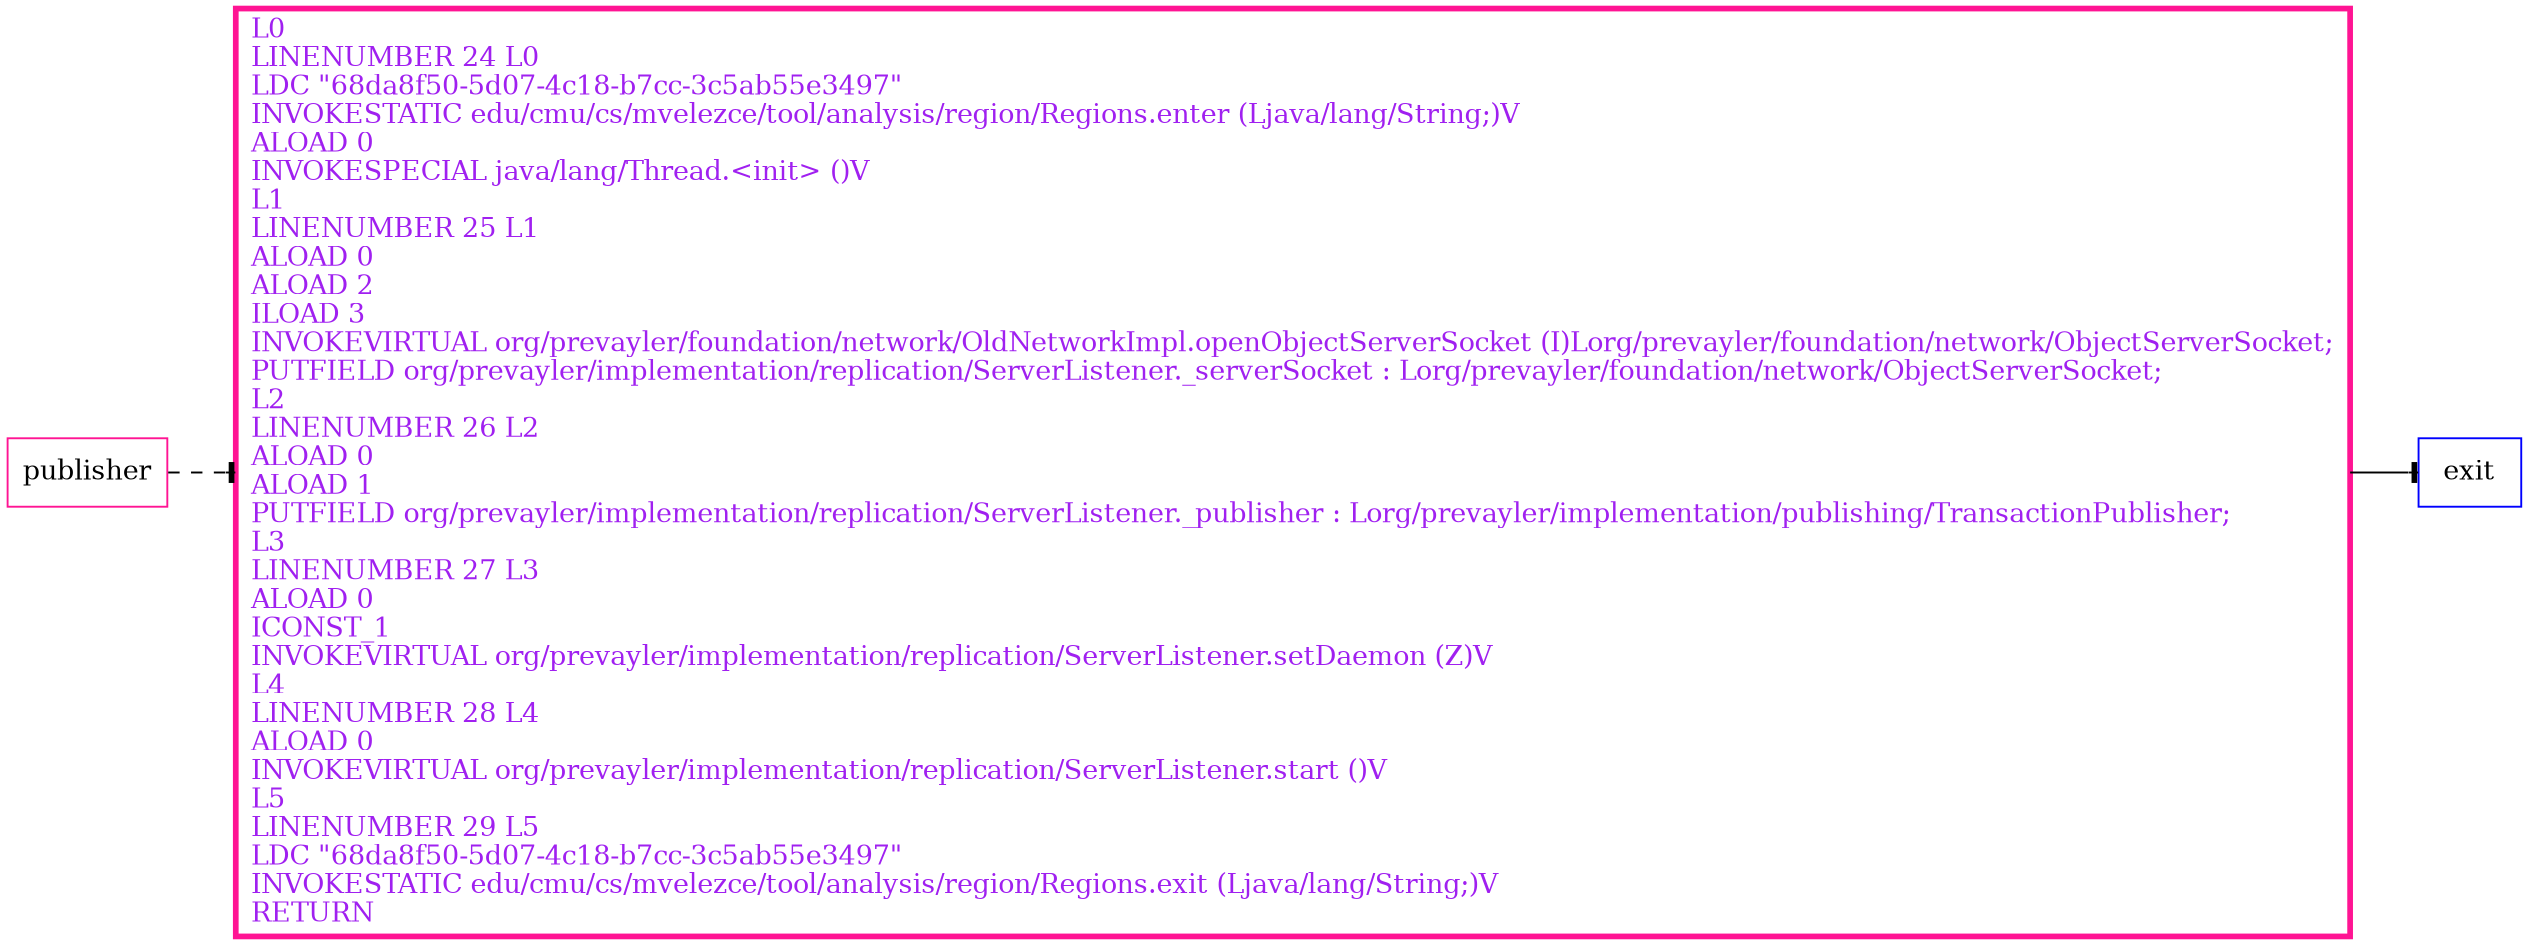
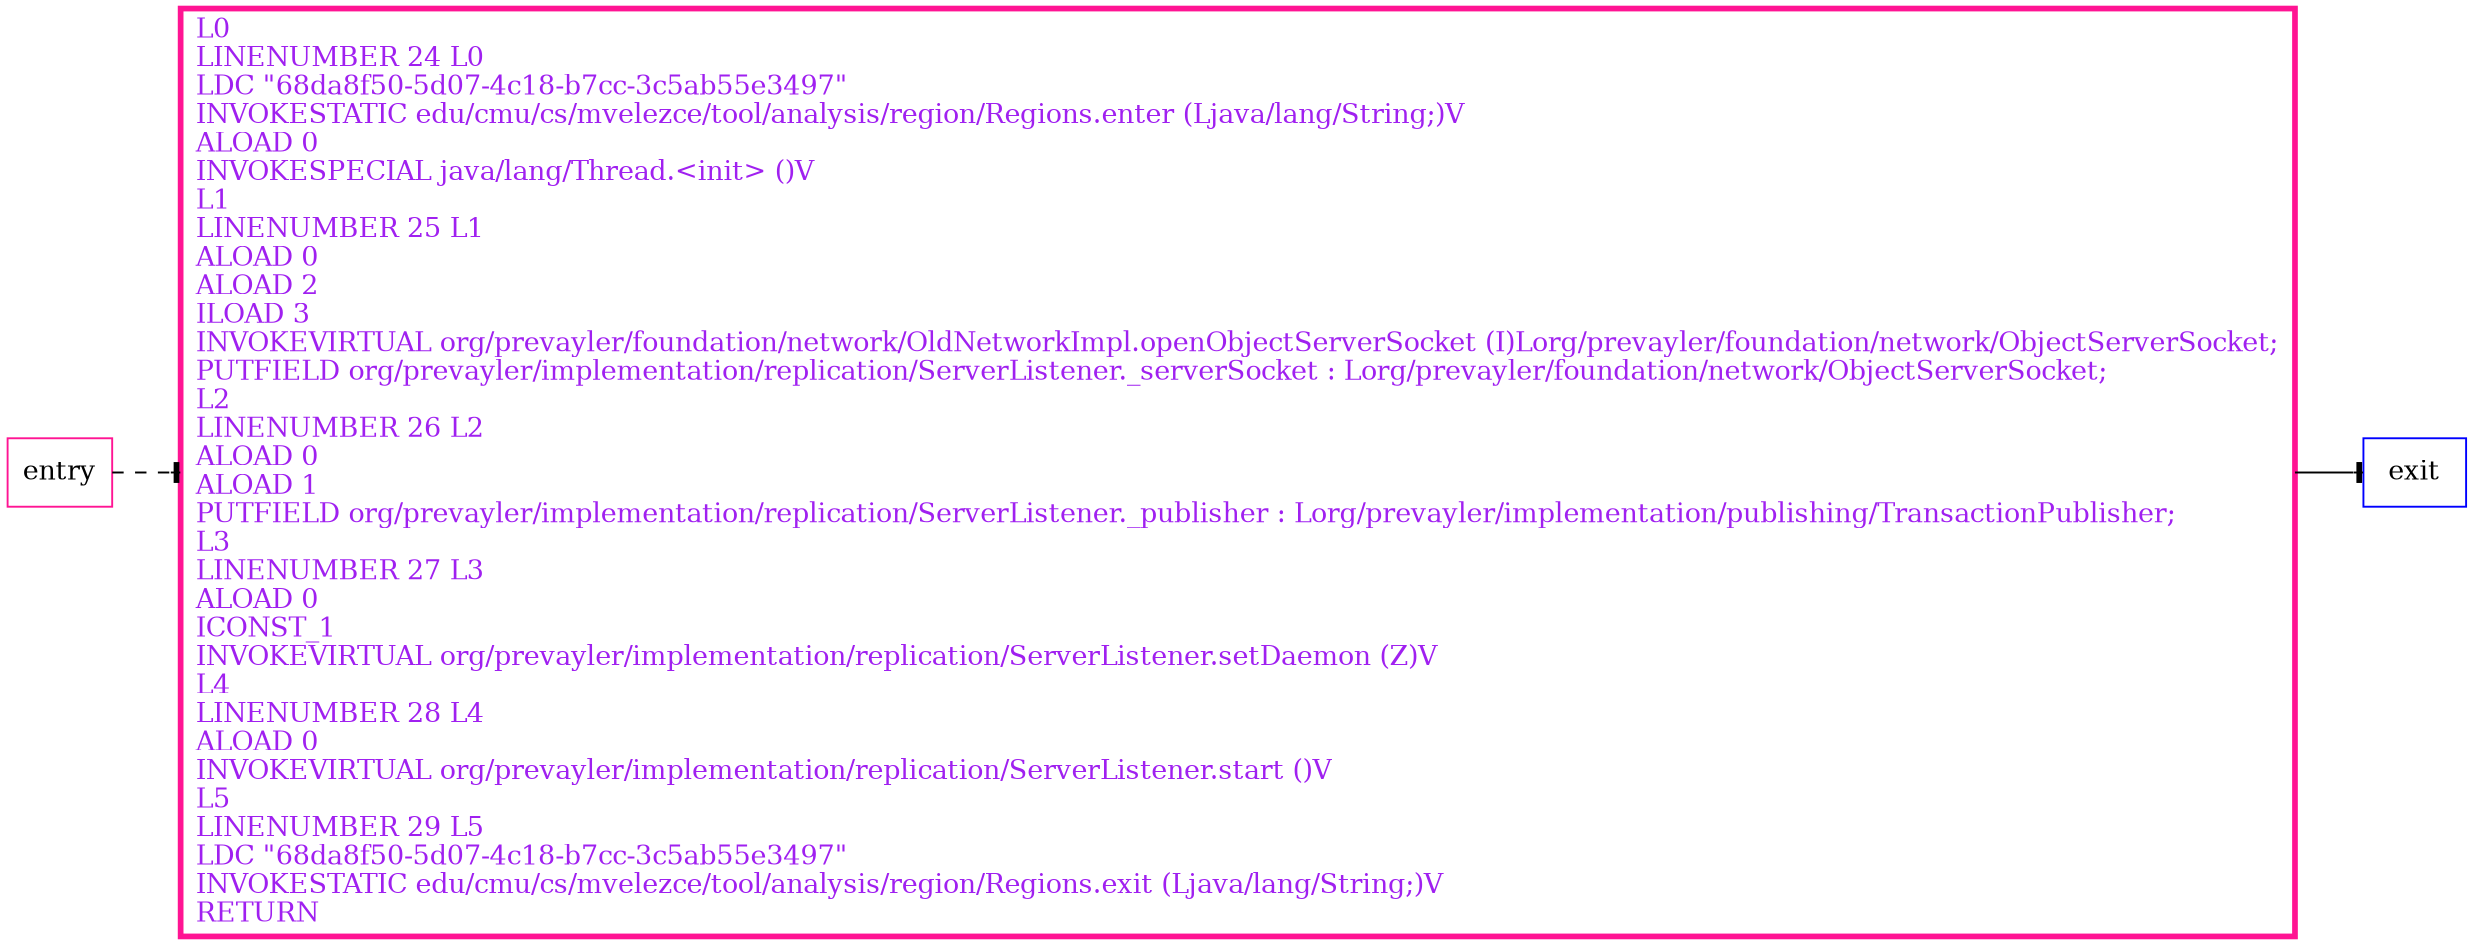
node "publisher": label "publisher" -> "entry"
